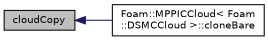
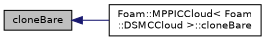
node "cloudCopy": label "cloudCopy" -> "cloneBare"
